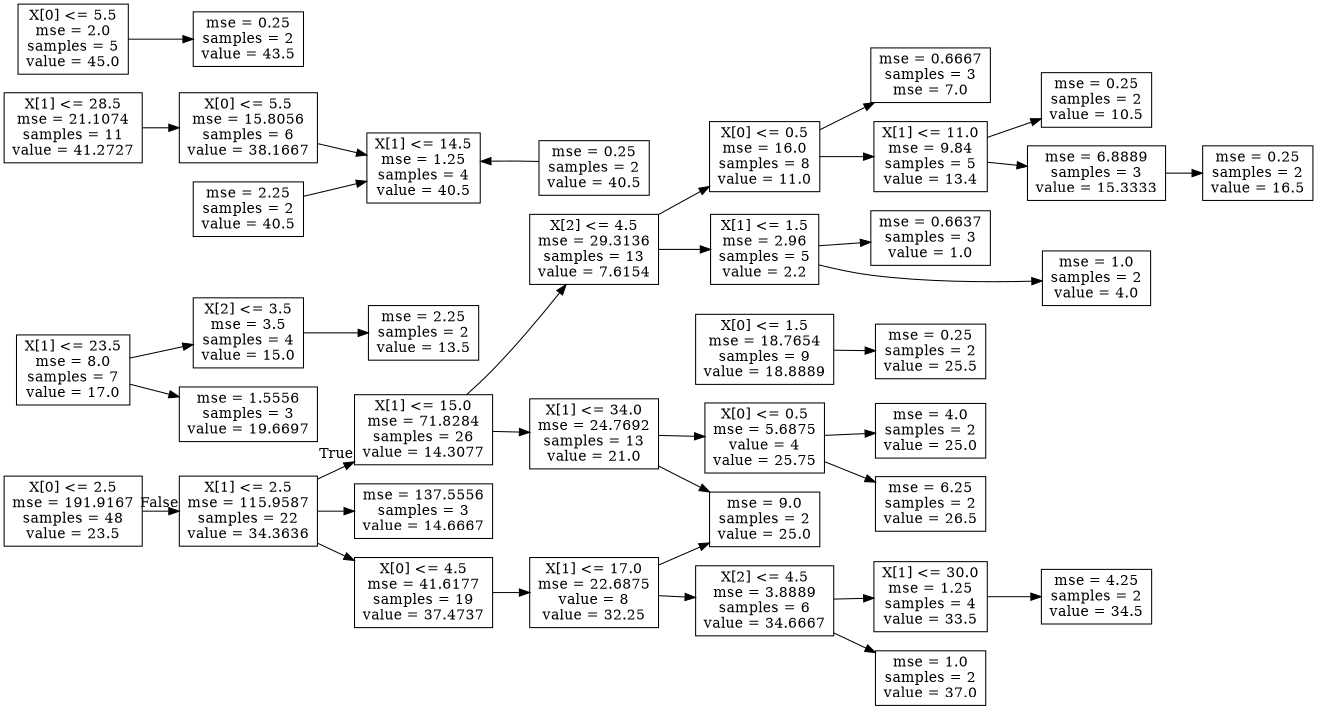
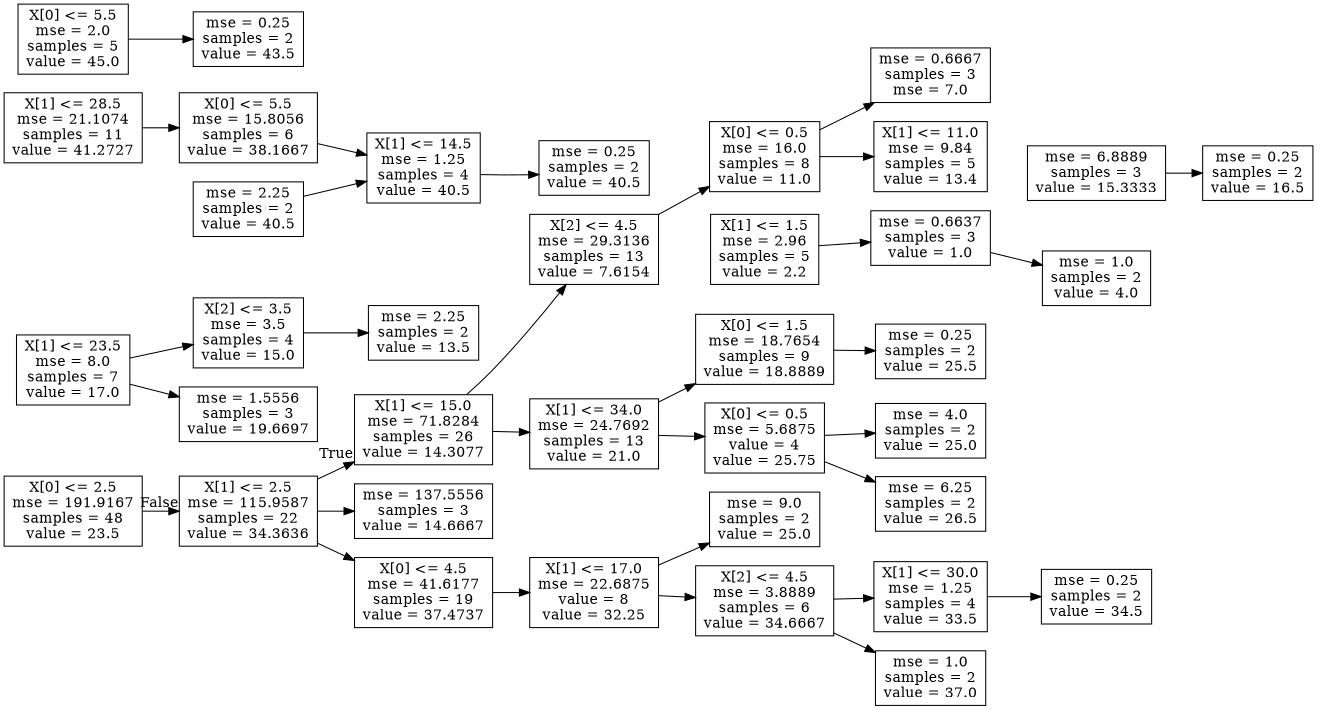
node "mse = 0.25 samples = 2 value = 10.5": removed
edge "mse = 0.25 samples = 2 value = 40.5" -> "X[1] <= 14.5 mse = 1.25 samples = 4 value = 40.5": reversed
edge "X[1] <= 11.0 mse = 9.84 samples = 5 value = 13.4" -> "mse = 6.8889 samples = 3 value = 15.3333": removed
edge "X[2] <= 4.5 mse = 29.3136 samples = 13 value = 7.6154" -> "X[1] <= 1.5 mse = 2.96 samples = 5 value = 2.2": removed
edge "X[1] <= 1.5 mse = 2.96 samples = 5 value = 2.2" -> "mse = 1.0 samples = 2 value = 4.0": now "mse = 0.6637 samples = 3 value = 1.0" -> "mse = 1.0 samples = 2 value = 4.0"
edge "X[1] <= 34.0 mse = 24.7692 samples = 13 value = 21.0" -> "mse = 9.0 samples = 2 value = 25.0": now "X[1] <= 34.0 mse = 24.7692 samples = 13 value = 21.0" -> "X[0] <= 1.5 mse = 18.7654 samples = 9 value = 18.8889"
node "mse = 4.25 samples = 2 value = 34.5": label "mse = 4.25 samples = 2 value = 34.5" -> "mse = 0.25 samples = 2 value = 34.5"
